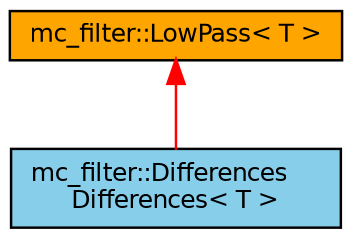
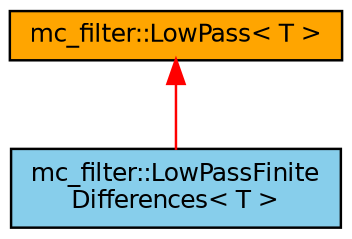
node "mc_filter::Differences Differences< T >": label "mc_filter::Differences Differences< T >" -> "mc_filter::LowPassFinite Differences< T >"
